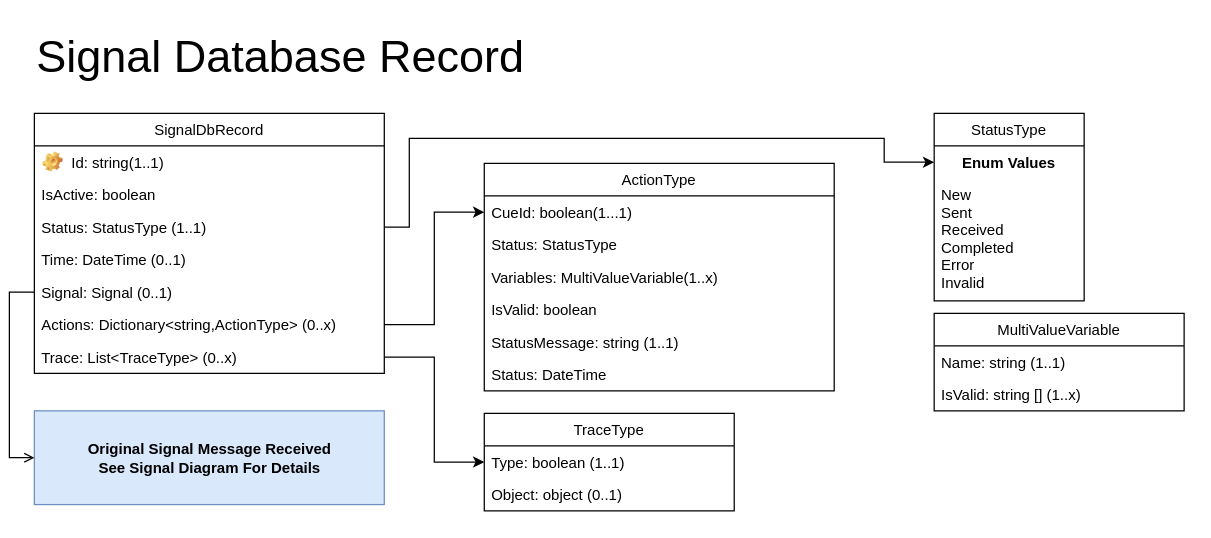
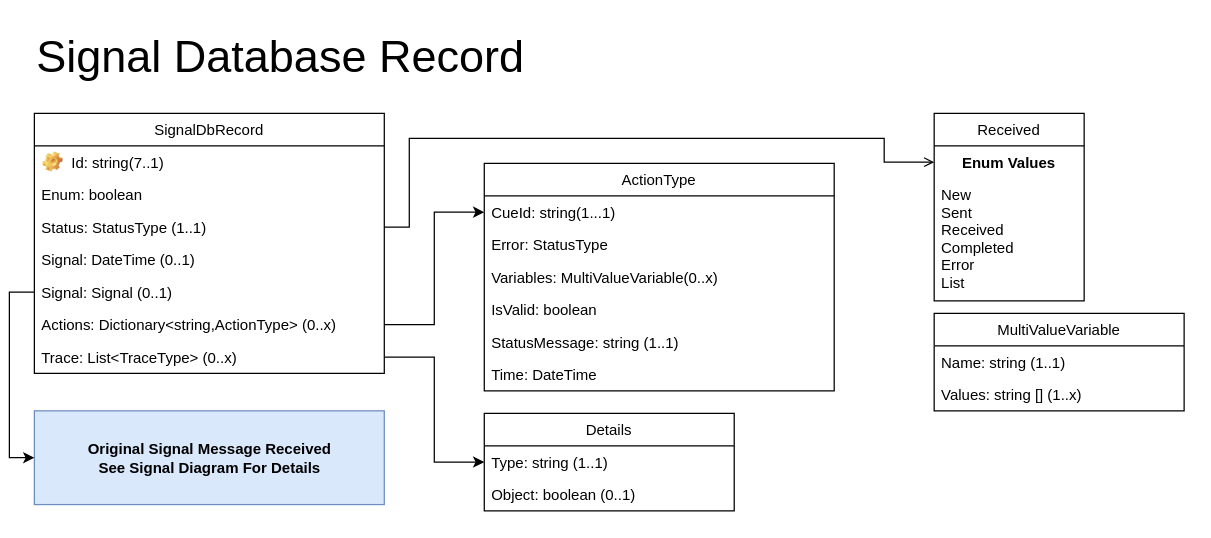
node "StatusType": label "StatusType" -> "Received"
edge "Status: StatusType (1..1)" -> "Enum Values": arrowhead classic -> open
node "Id: string(1..1)": label "Id: string(1..1)" -> "Id: string(7..1)"
node "IsActive: boolean": label "IsActive: boolean" -> "Enum: boolean"
node "New Sent Received Completed Error Invalid": label "New Sent Received Completed Error Invalid" -> "New Sent Received Completed Error List"
node "CueId: boolean(1...1)": label "CueId: boolean(1...1)" -> "CueId: string(1...1)"
node "Status: StatusType": label "Status: StatusType" -> "Error: StatusType"
node "Time: DateTime (0..1)": label "Time: DateTime (0..1)" -> "Signal: DateTime (0..1)"
node "Variables: MultiValueVariable(1..x)": label "Variables: MultiValueVariable(1..x)" -> "Variables: MultiValueVariable(0..x)"
node "Status: DateTime": label "Status: DateTime" -> "Time: DateTime"
node "IsValid: string [] (1..x)": label "IsValid: string [] (1..x)" -> "Values: string [] (1..x)"
node "TraceType": label "TraceType" -> "Details"
edge "Signal: Signal (0..1)" -> "Original Signal Message Received See Signal Diagram For Details": arrowhead open -> classic
node "Type: boolean (1..1)": label "Type: boolean (1..1)" -> "Type: string (1..1)"
node "Object: object (0..1)": label "Object: object (0..1)" -> "Object: boolean (0..1)"
